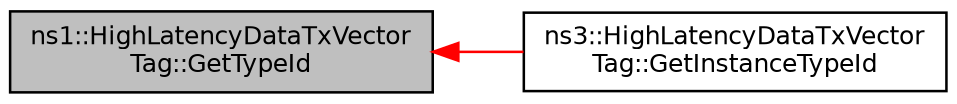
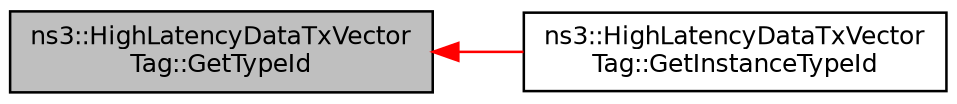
node "ns1::HighLatencyDataTxVector Tag::GetTypeId": label "ns1::HighLatencyDataTxVector Tag::GetTypeId" -> "ns3::HighLatencyDataTxVector Tag::GetTypeId"
